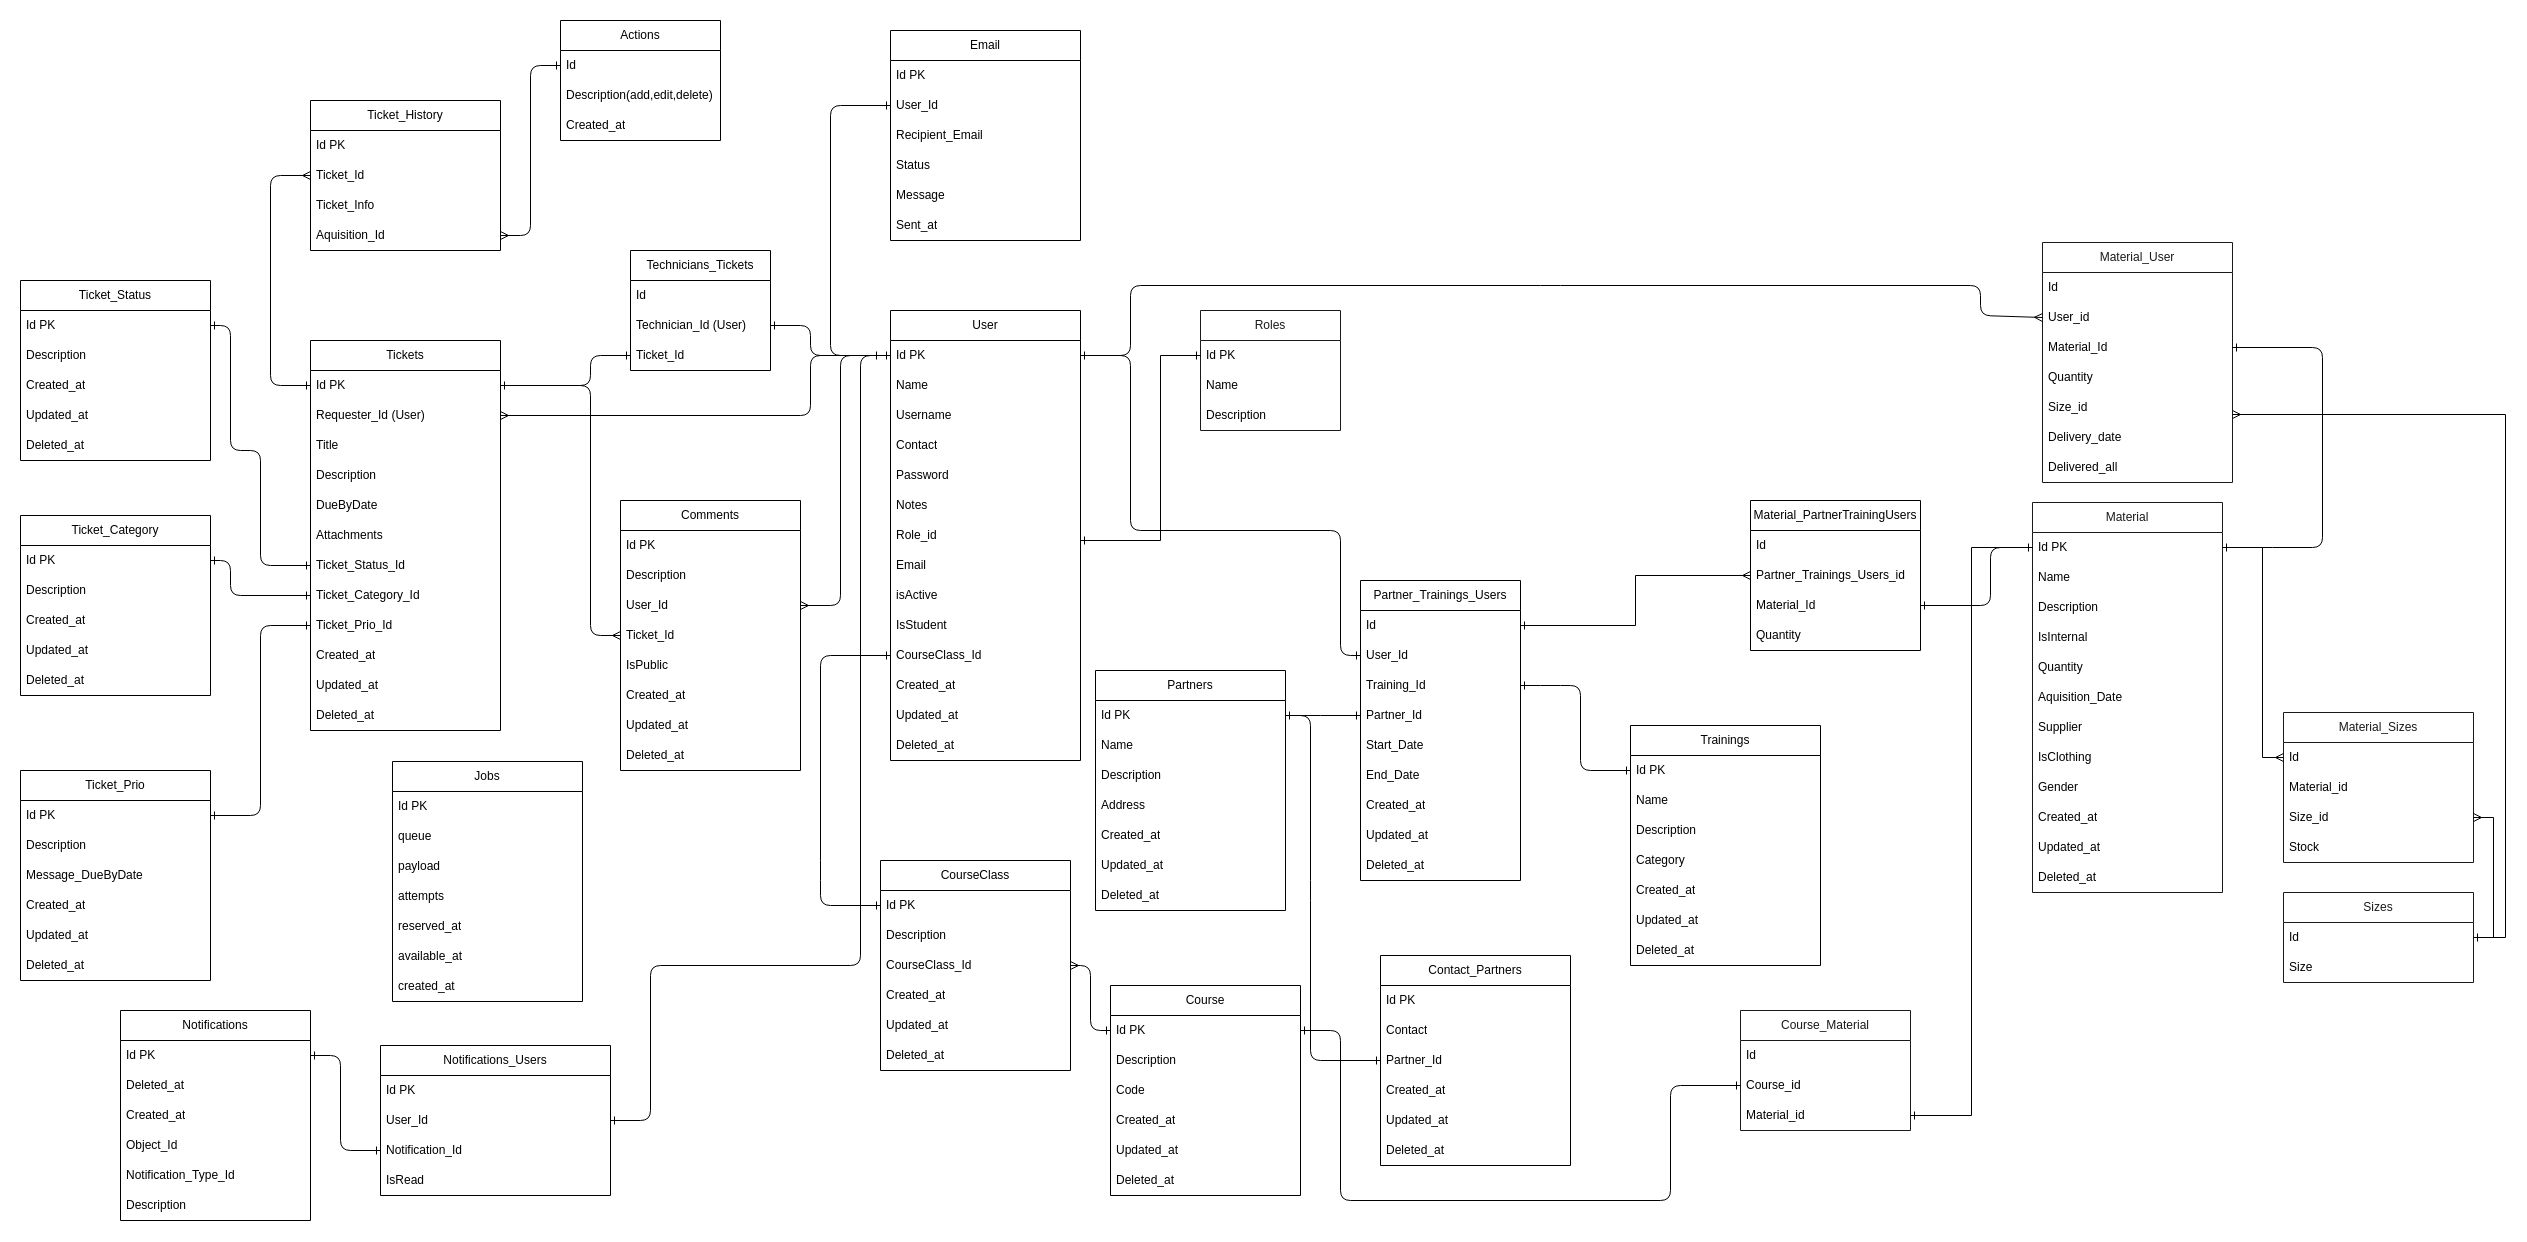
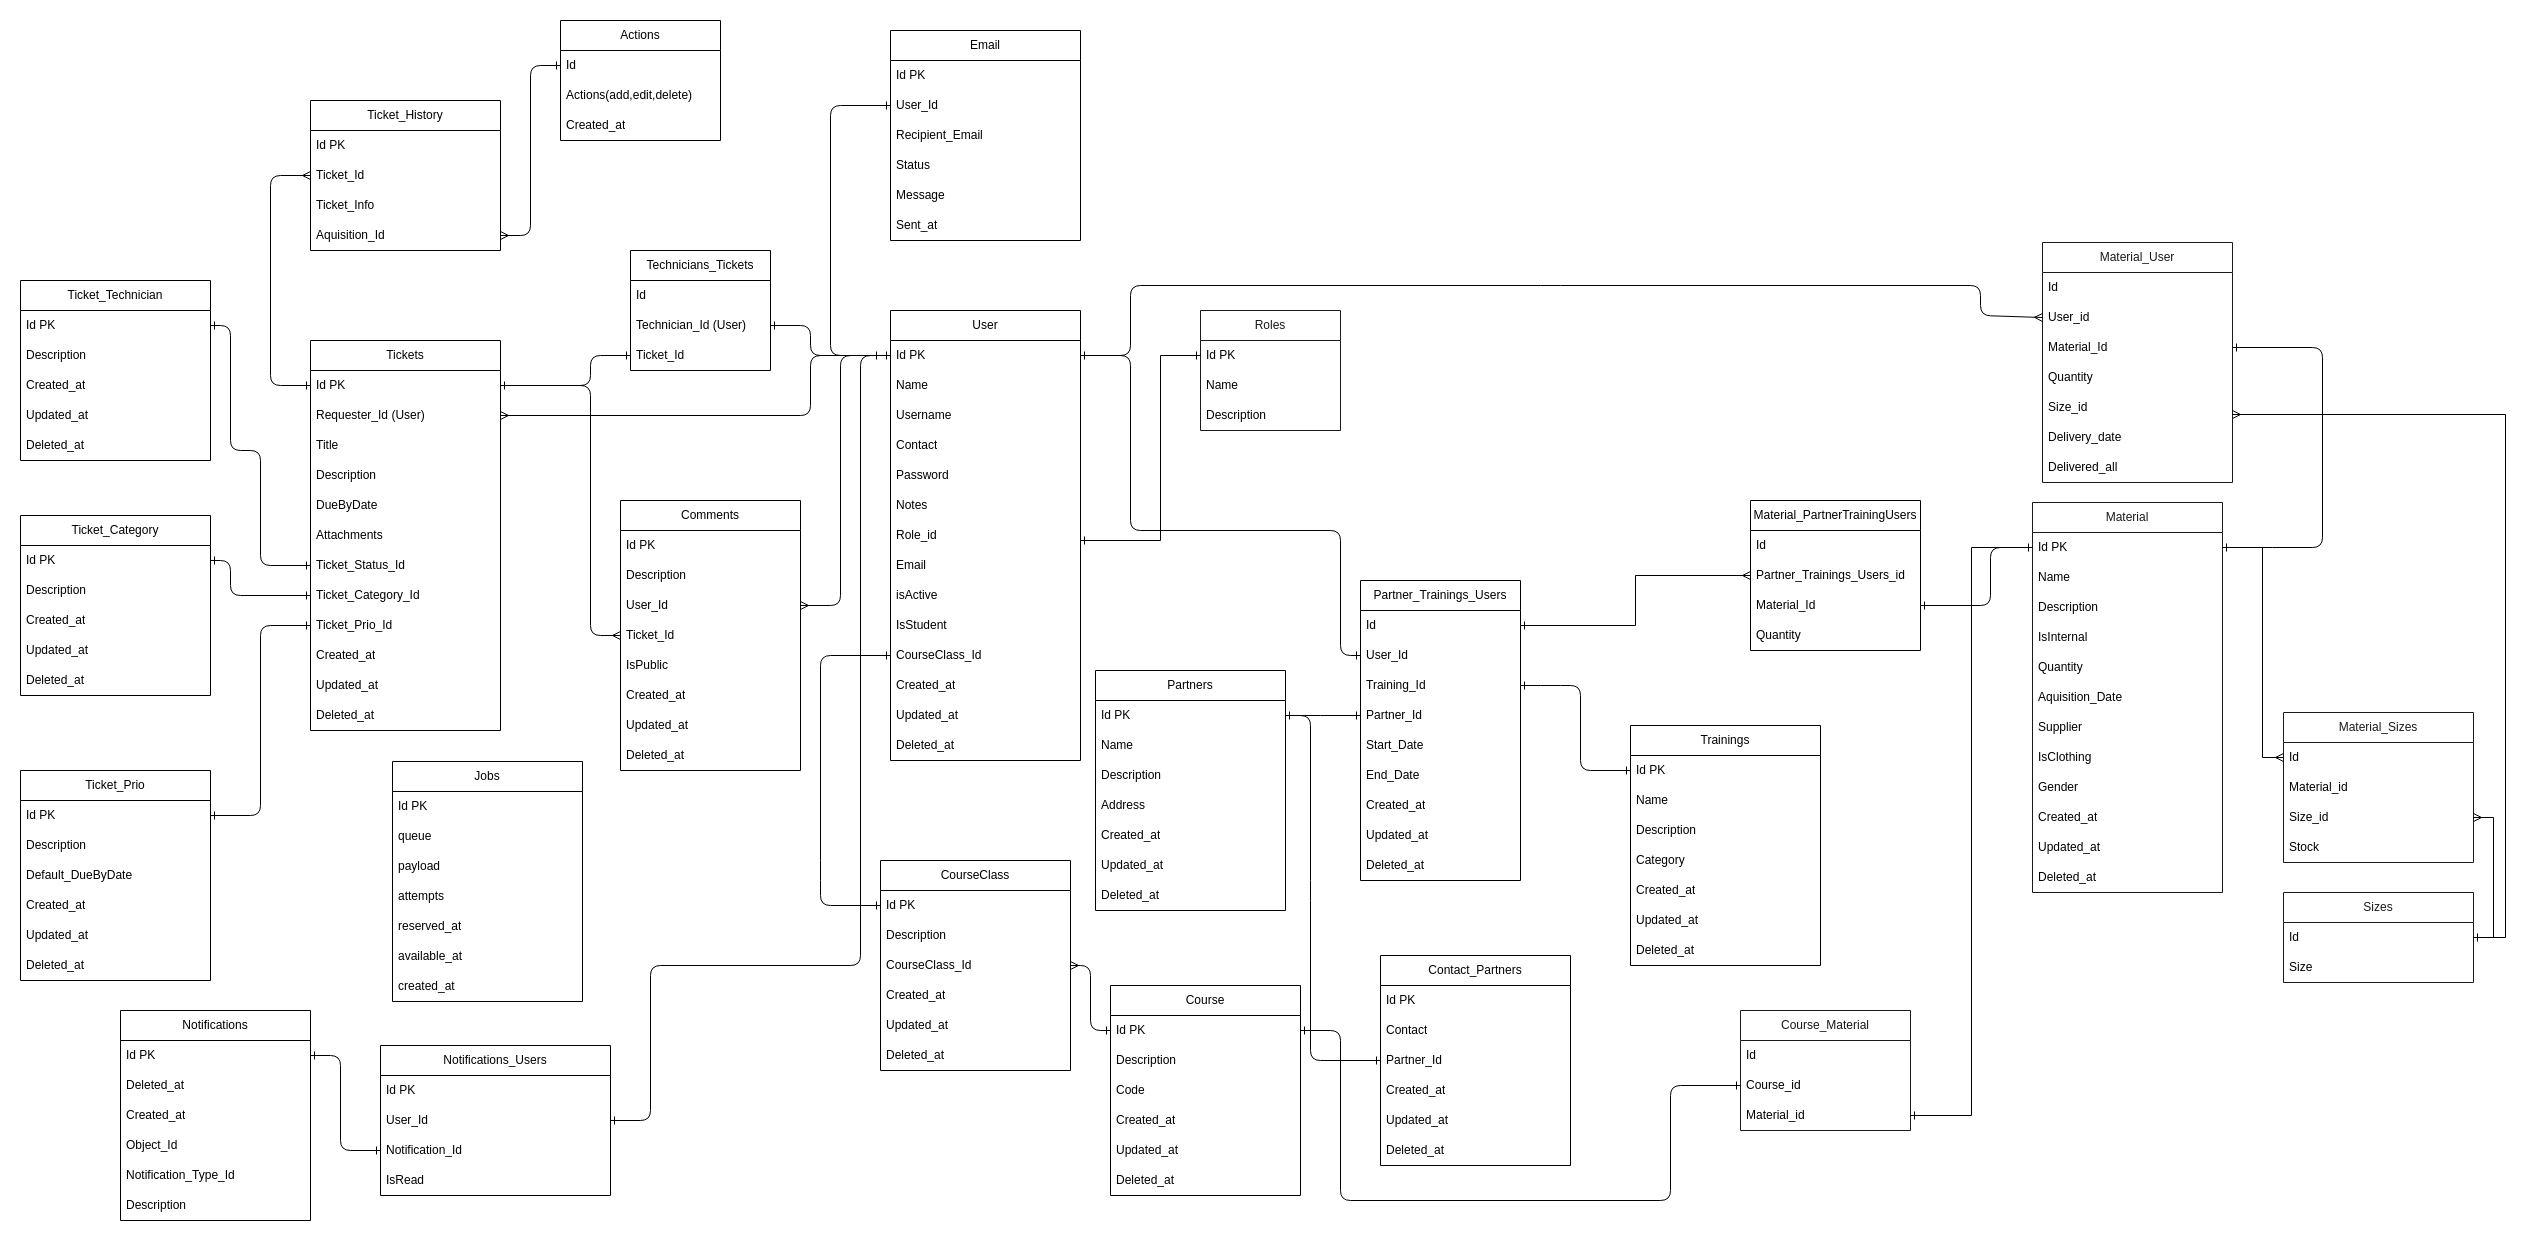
node "Description(add,edit,delete)": label "Description(add,edit,delete)" -> "Actions(add,edit,delete)"
node "Ticket_Status": label "Ticket_Status" -> "Ticket_Technician"
node "Message_DueByDate": label "Message_DueByDate" -> "Default_DueByDate"
